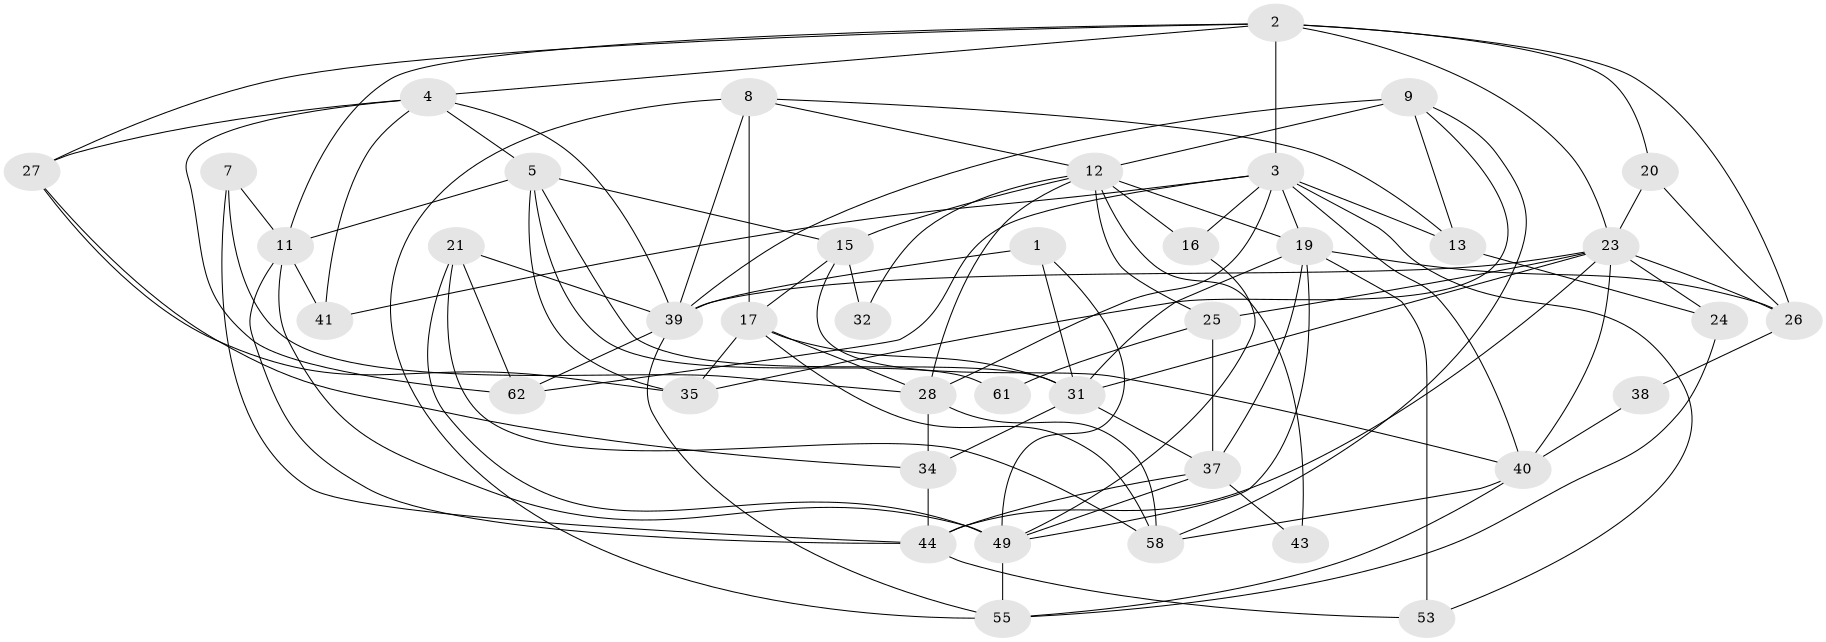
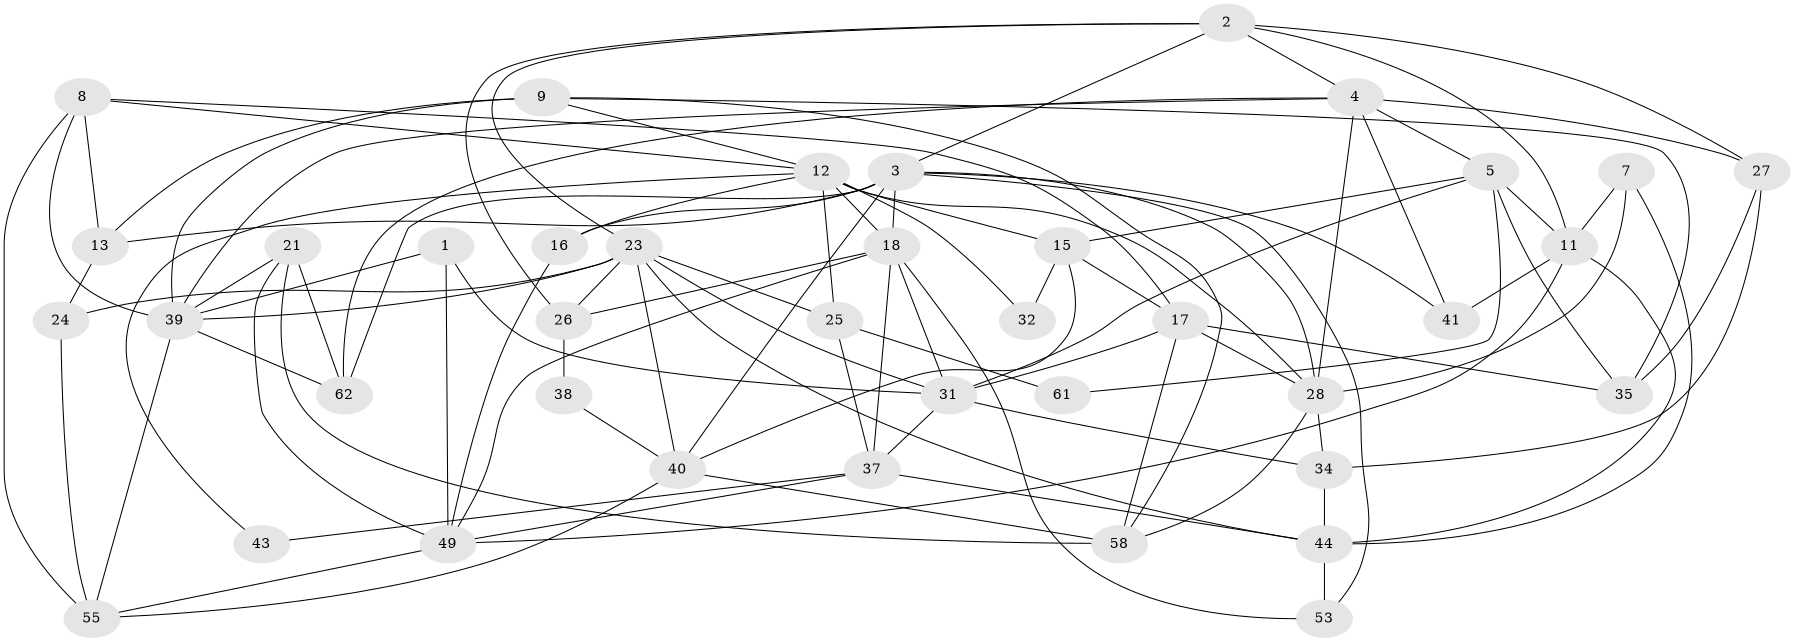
node "20": removed
edge "4" -- "28": added
node "19": label "19" -> "18"
